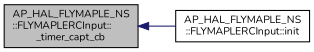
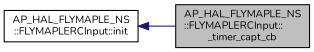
edge "AP_HAL_FLYMAPLE_NS ::FLYMAPLERCInput::init" -> "AP_HAL_FLYMAPLE_NS ::FLYMAPLERCInput:: _timer_capt_cb": reversed
